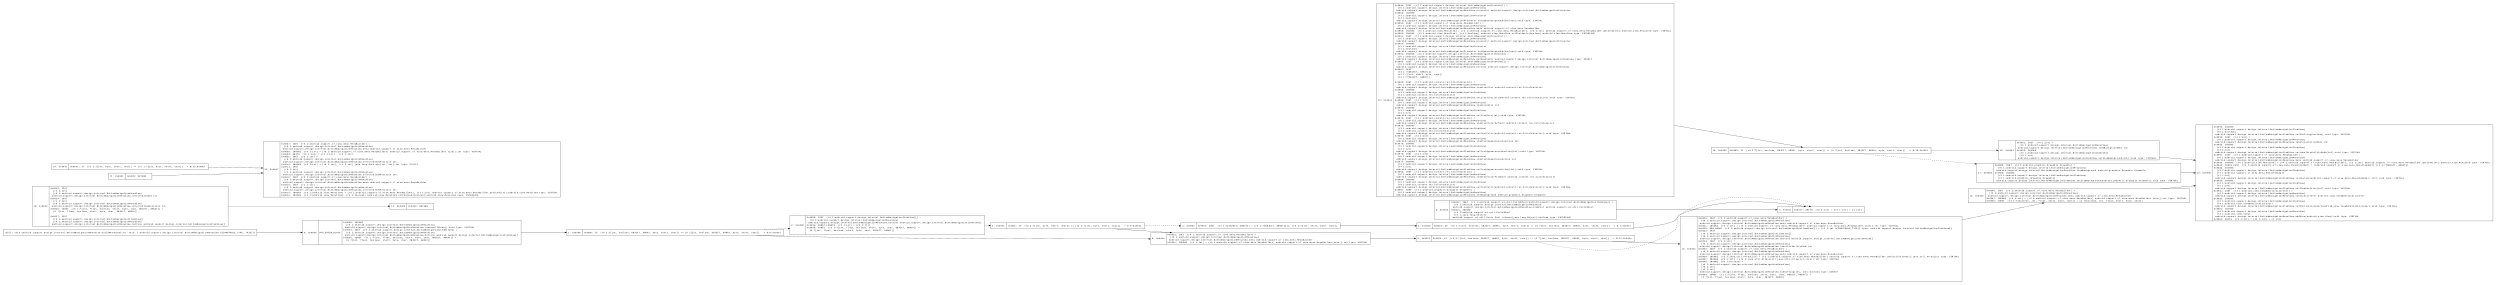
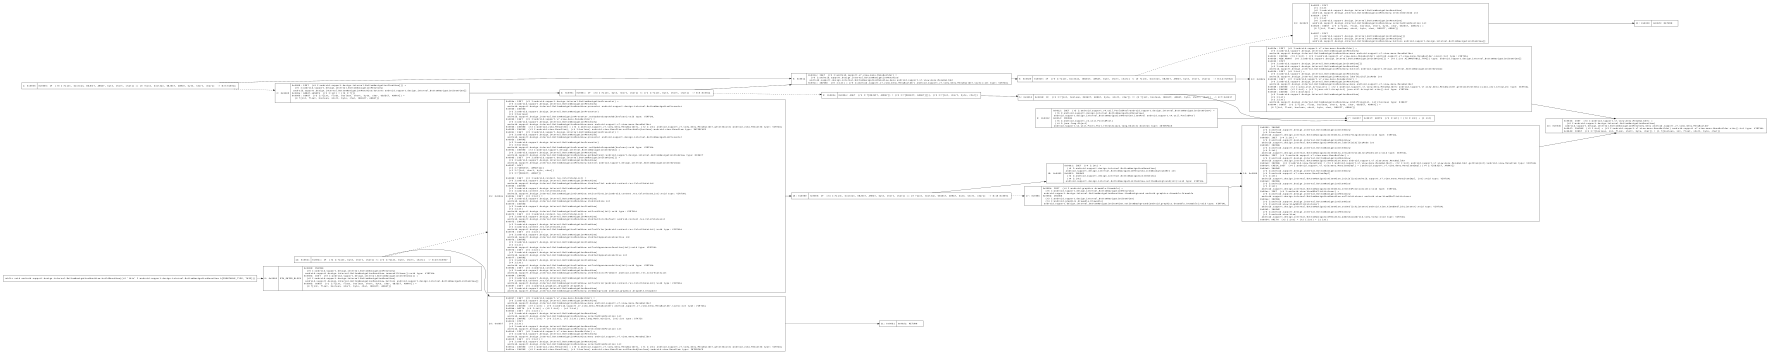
edge "21: 0x00d1" -> "20: 0x00b7": reversed
edge "13: 0x0045" -> "19: 0x0096": reversed
edge "9: 0x0020" -> "7: 0x0017": now "9: 0x0020" -> "10: 0x0022"
edge "0: 0x0000" -> "1: 0x0006": removed
edge "14: 0x004c" -> "15: 0x004e": added
